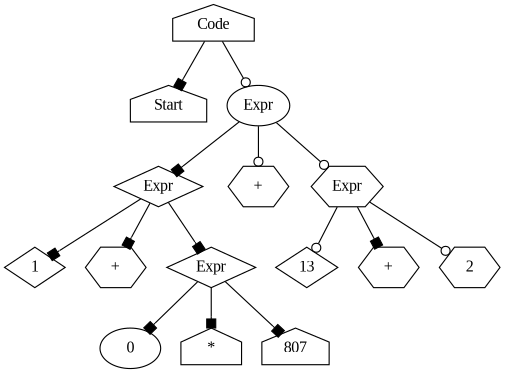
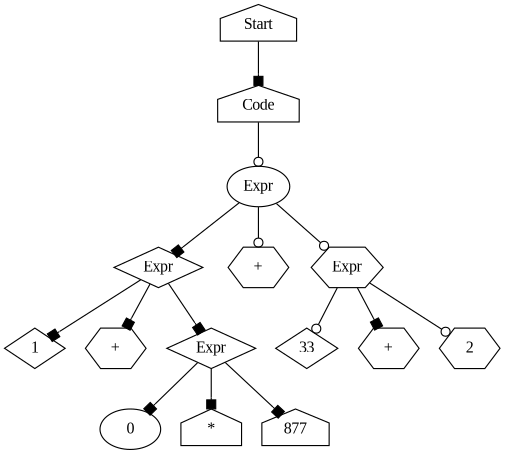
edge "Code" -> "Start": reversed
node "13": label "13" -> "33"
node "807": label "807" -> "877"
